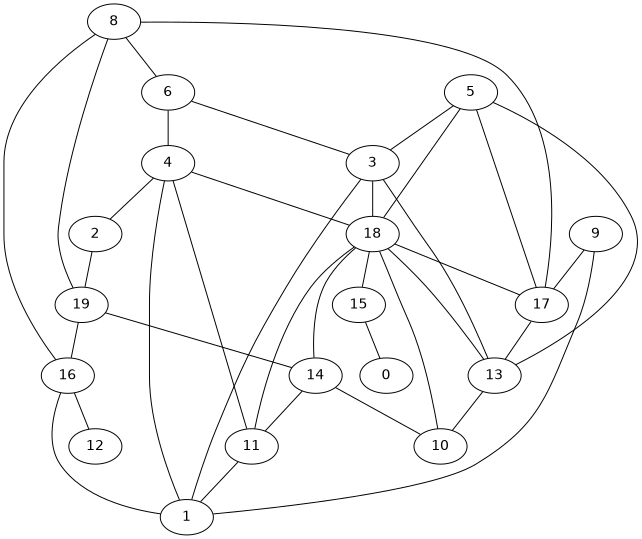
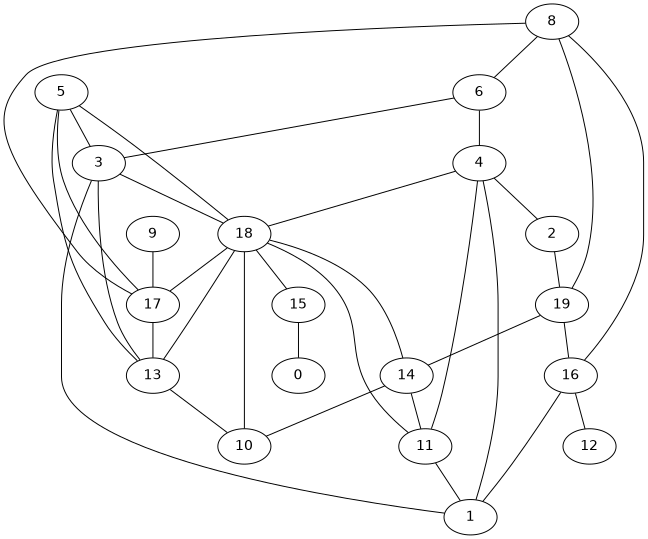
edge "9" -- "1": removed
